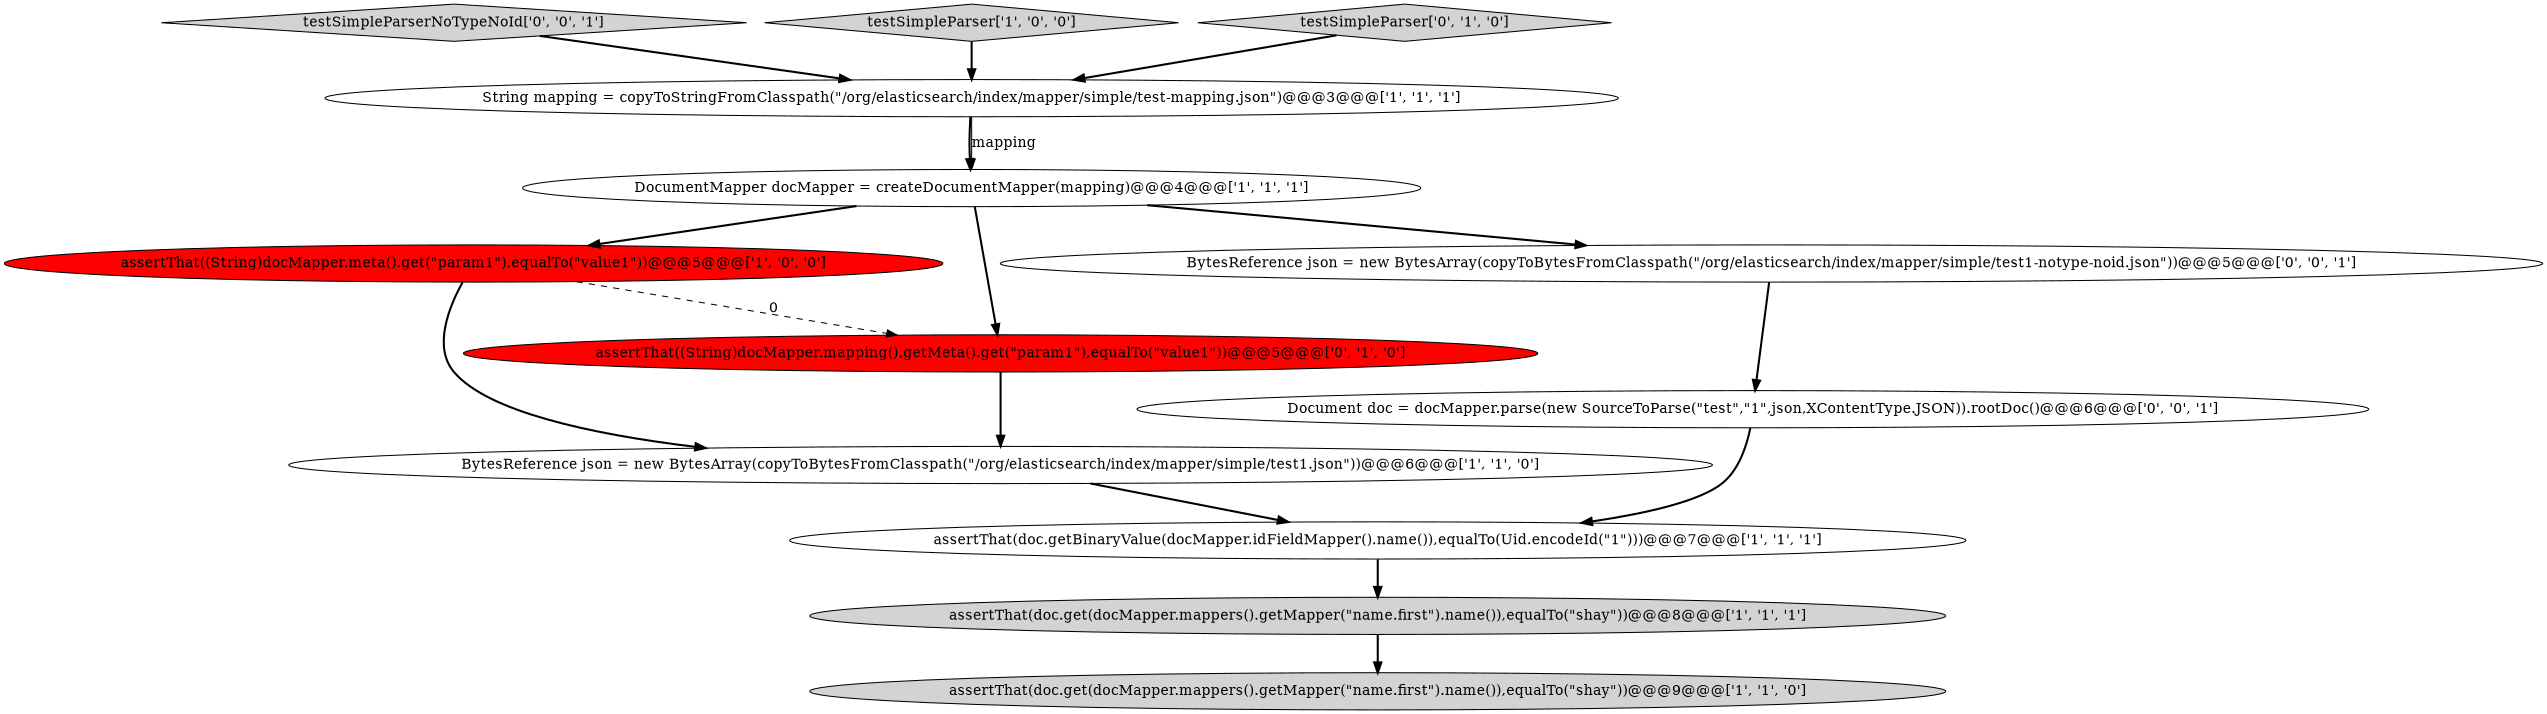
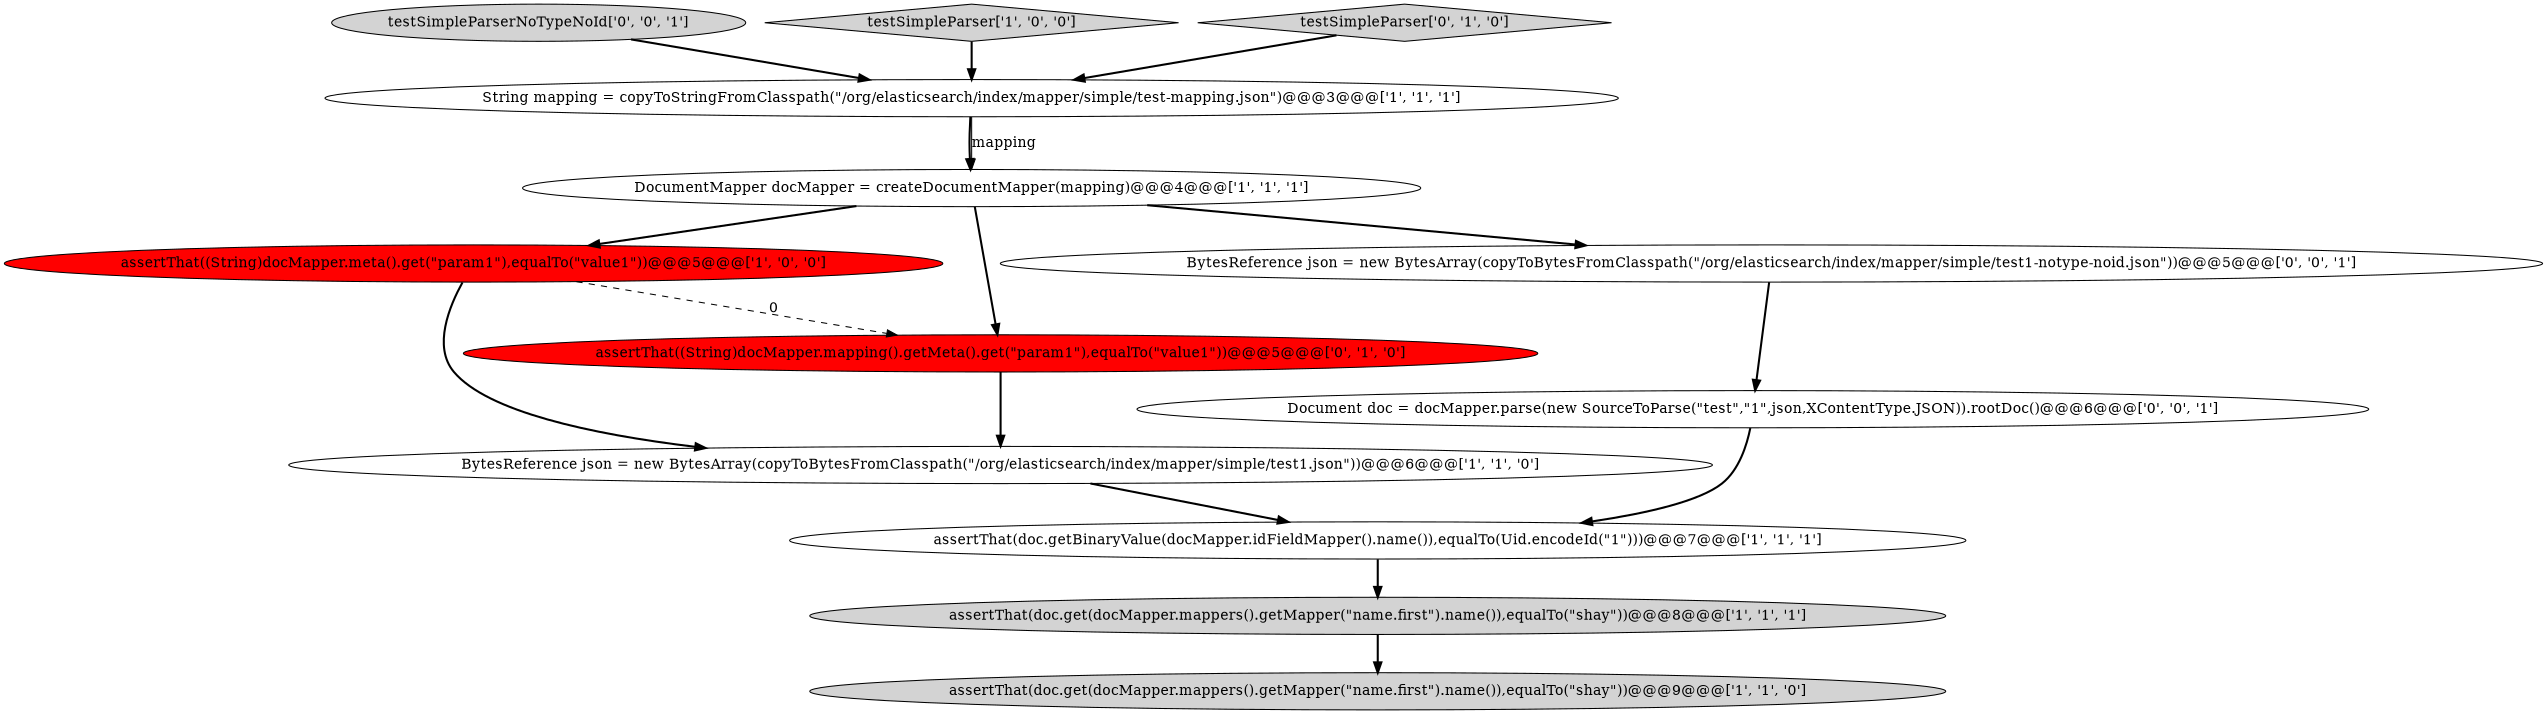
node "testSimpleParserNoTypeNoId['0', '0', '1']": shape diamond -> ellipse
